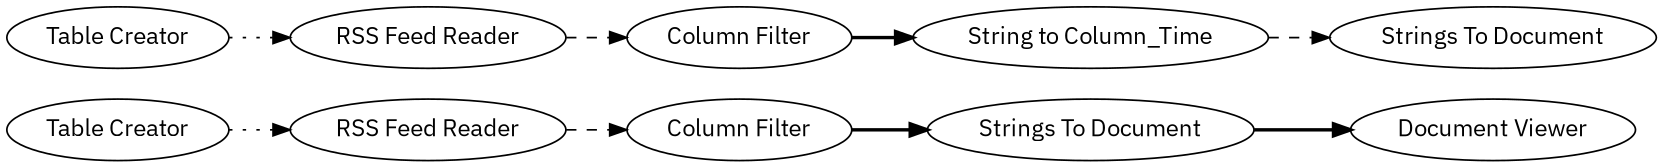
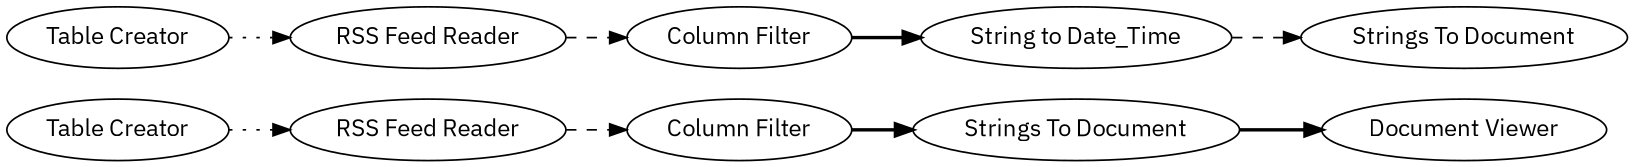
node "String to Column_Time": label "String to Column_Time" -> "String to Date_Time"
